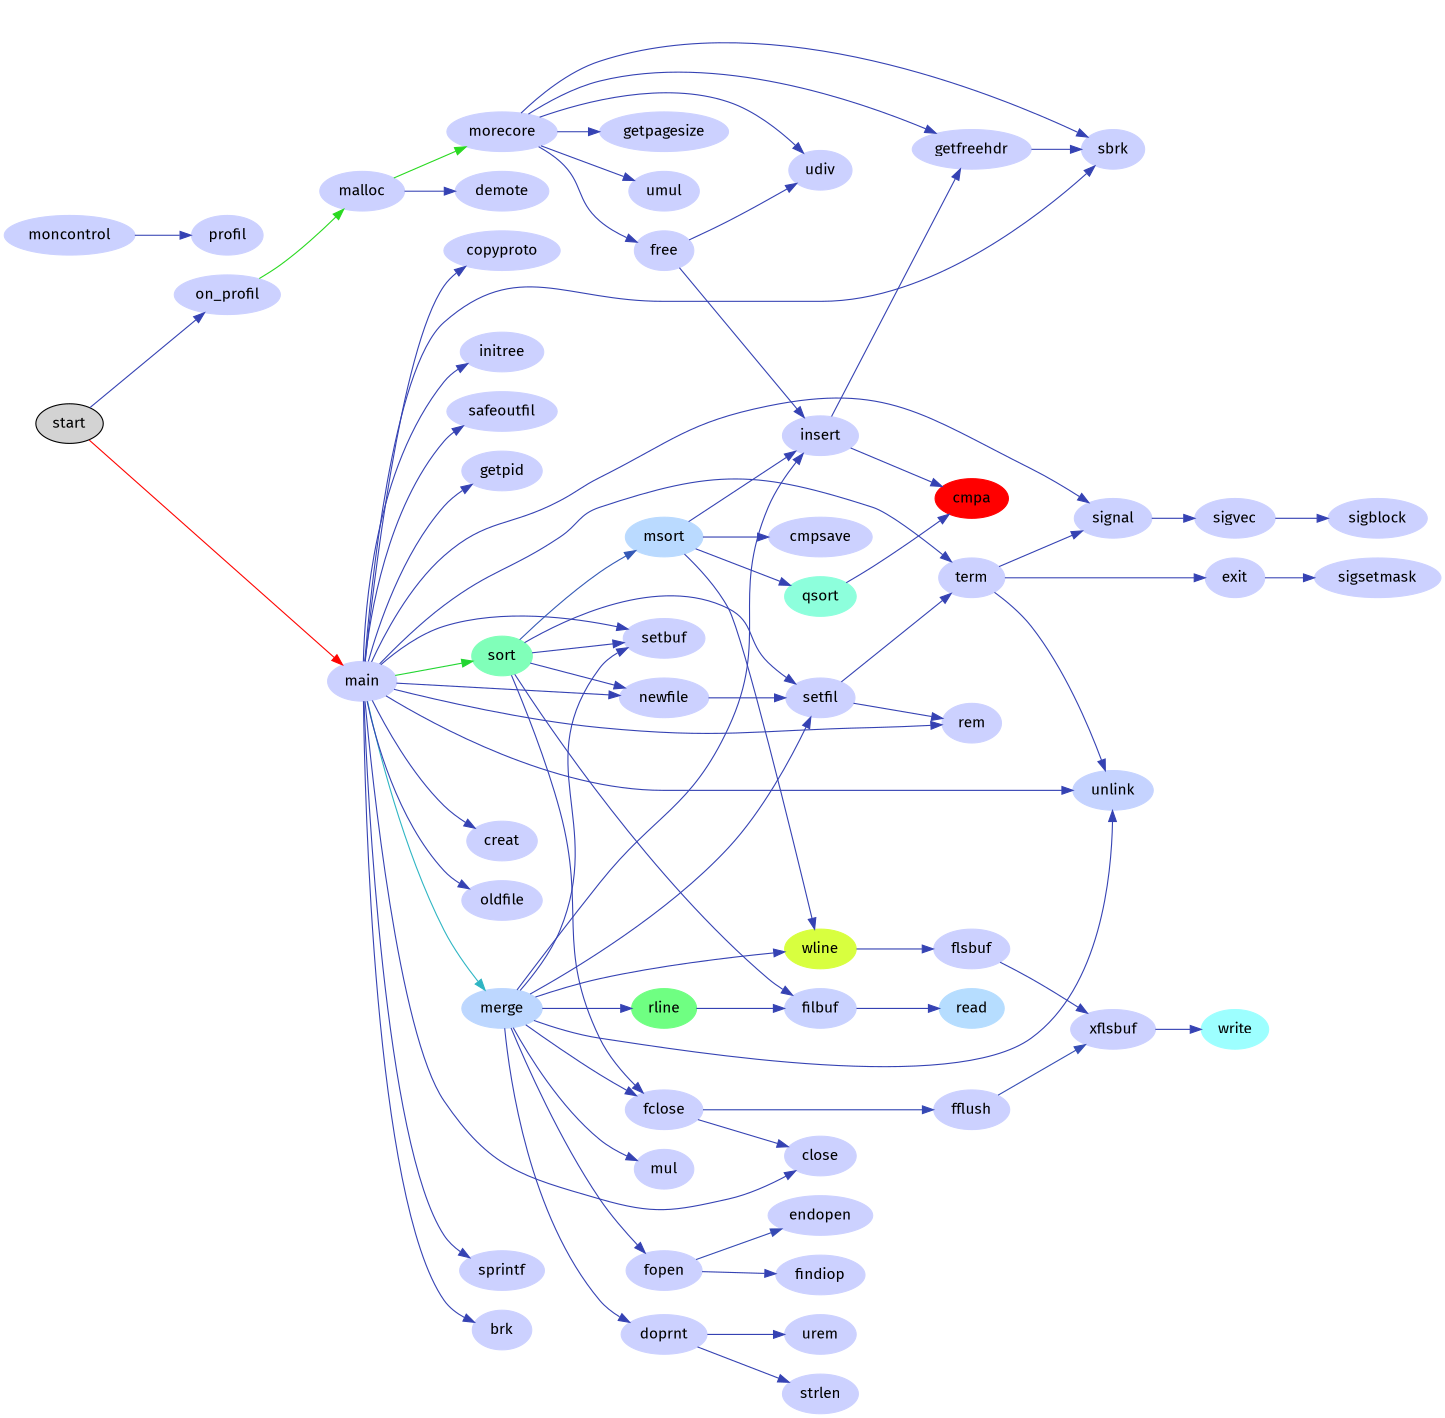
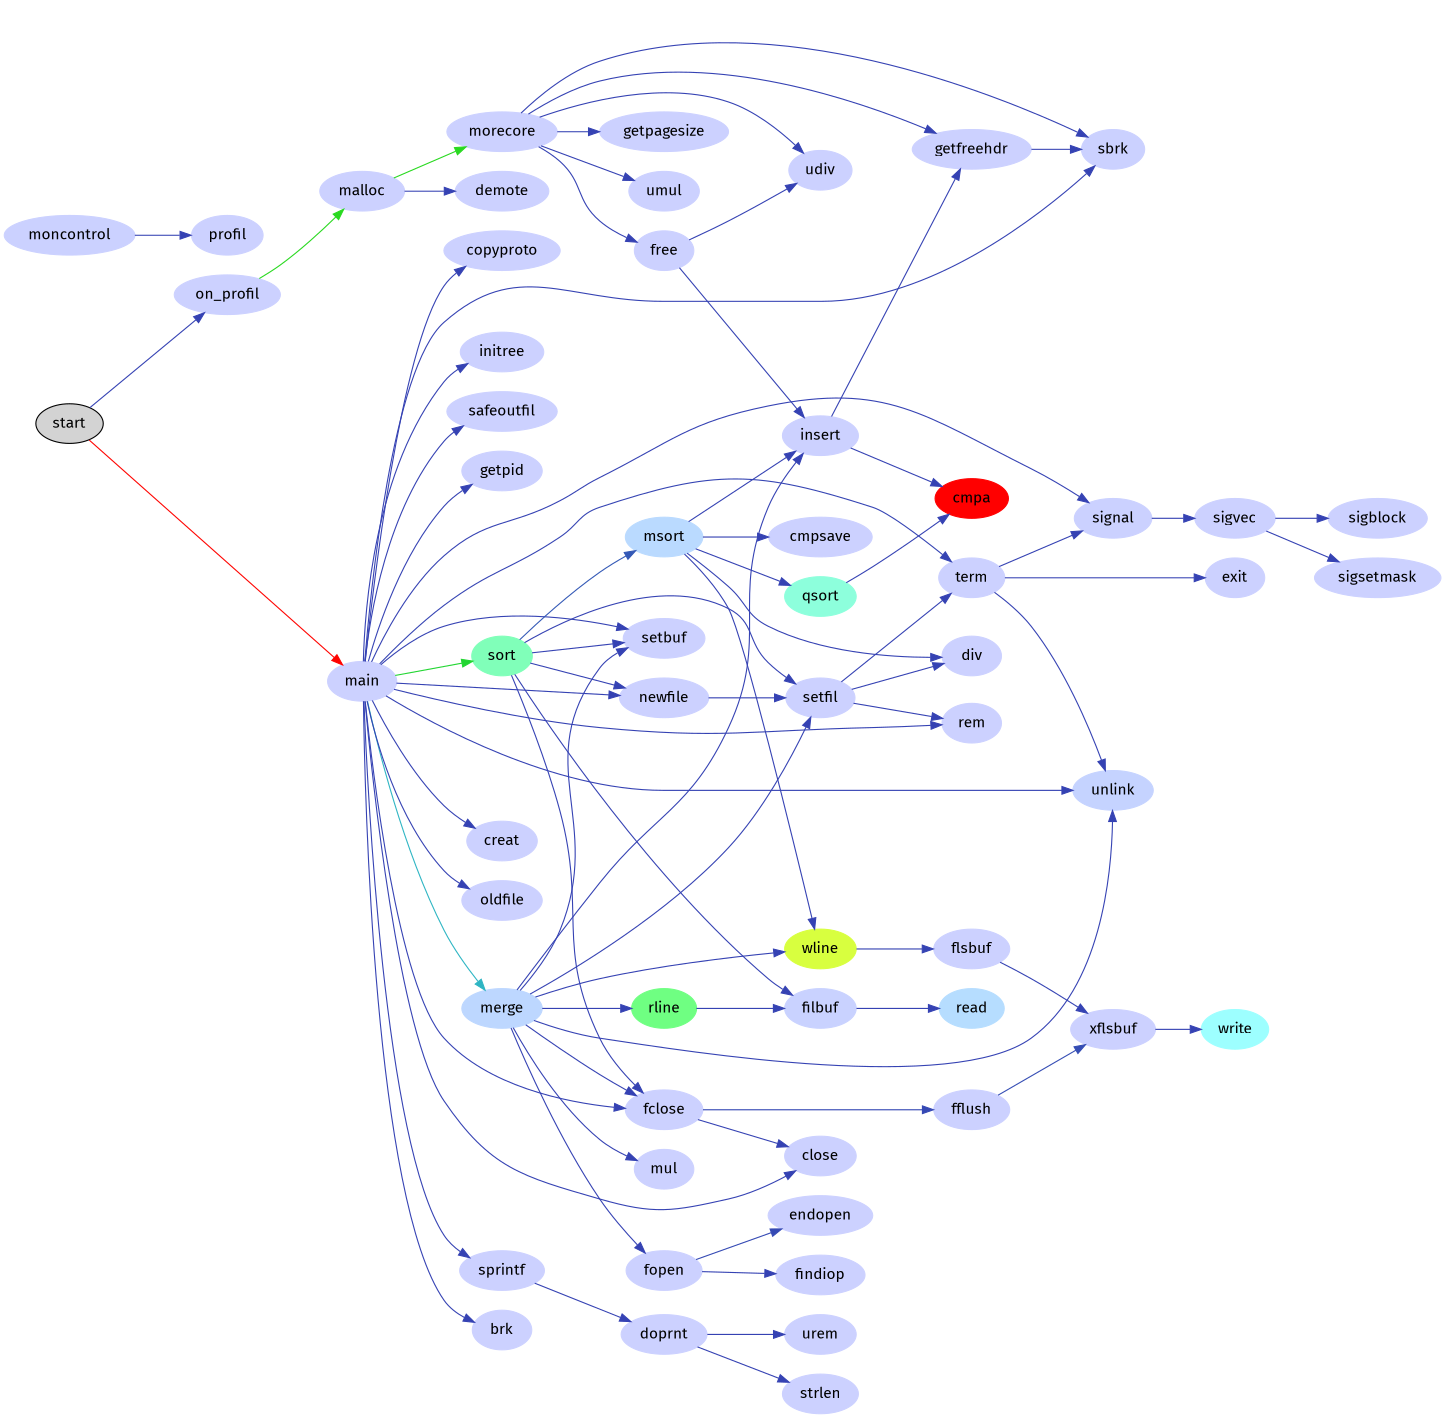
edge "exit" -> "sigsetmask": now "sigvec" -> "sigsetmask"
node "div": added
edge "main" -> "fclose": added
edge "merge" -> "doprnt": now "sprintf" -> "doprnt"
